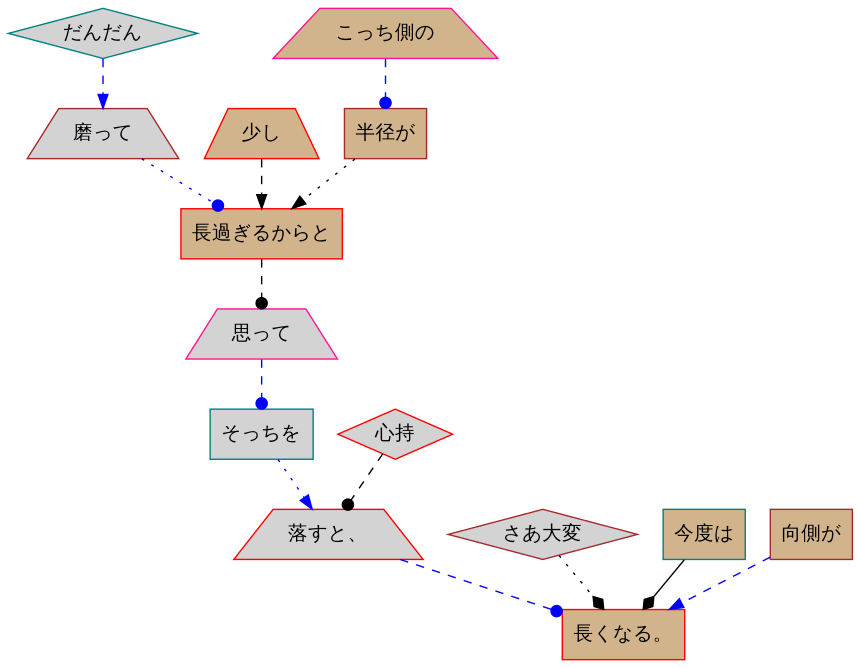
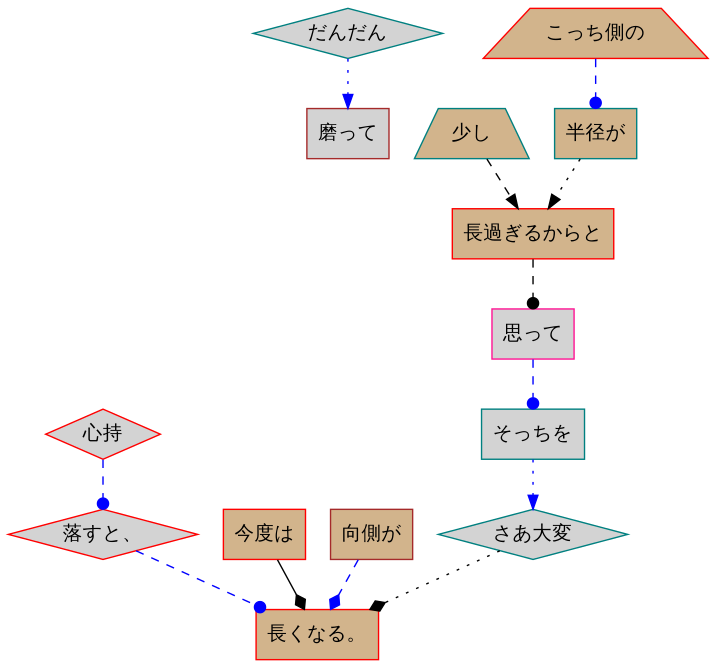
node "こっち側の": color deeppink -> red
edge "だんだん" -> "磨って": style dashed -> dotted
node "磨って": shape trapezium -> box
node "少し": color red -> teal
node "半径が": color brown -> teal
edge "磨って" -> "長過ぎるからと": removed
node "思って": shape trapezium -> box
edge "心持" -> "落すと、": color black -> blue
edge "そっちを" -> "落すと、": now "そっちを" -> "さあ大変"
node "落すと、": shape trapezium -> diamond
node "さあ大変": color brown -> teal
node "今度は": color teal -> red
edge "向側が" -> "長くなる。": arrowhead normal -> diamond
